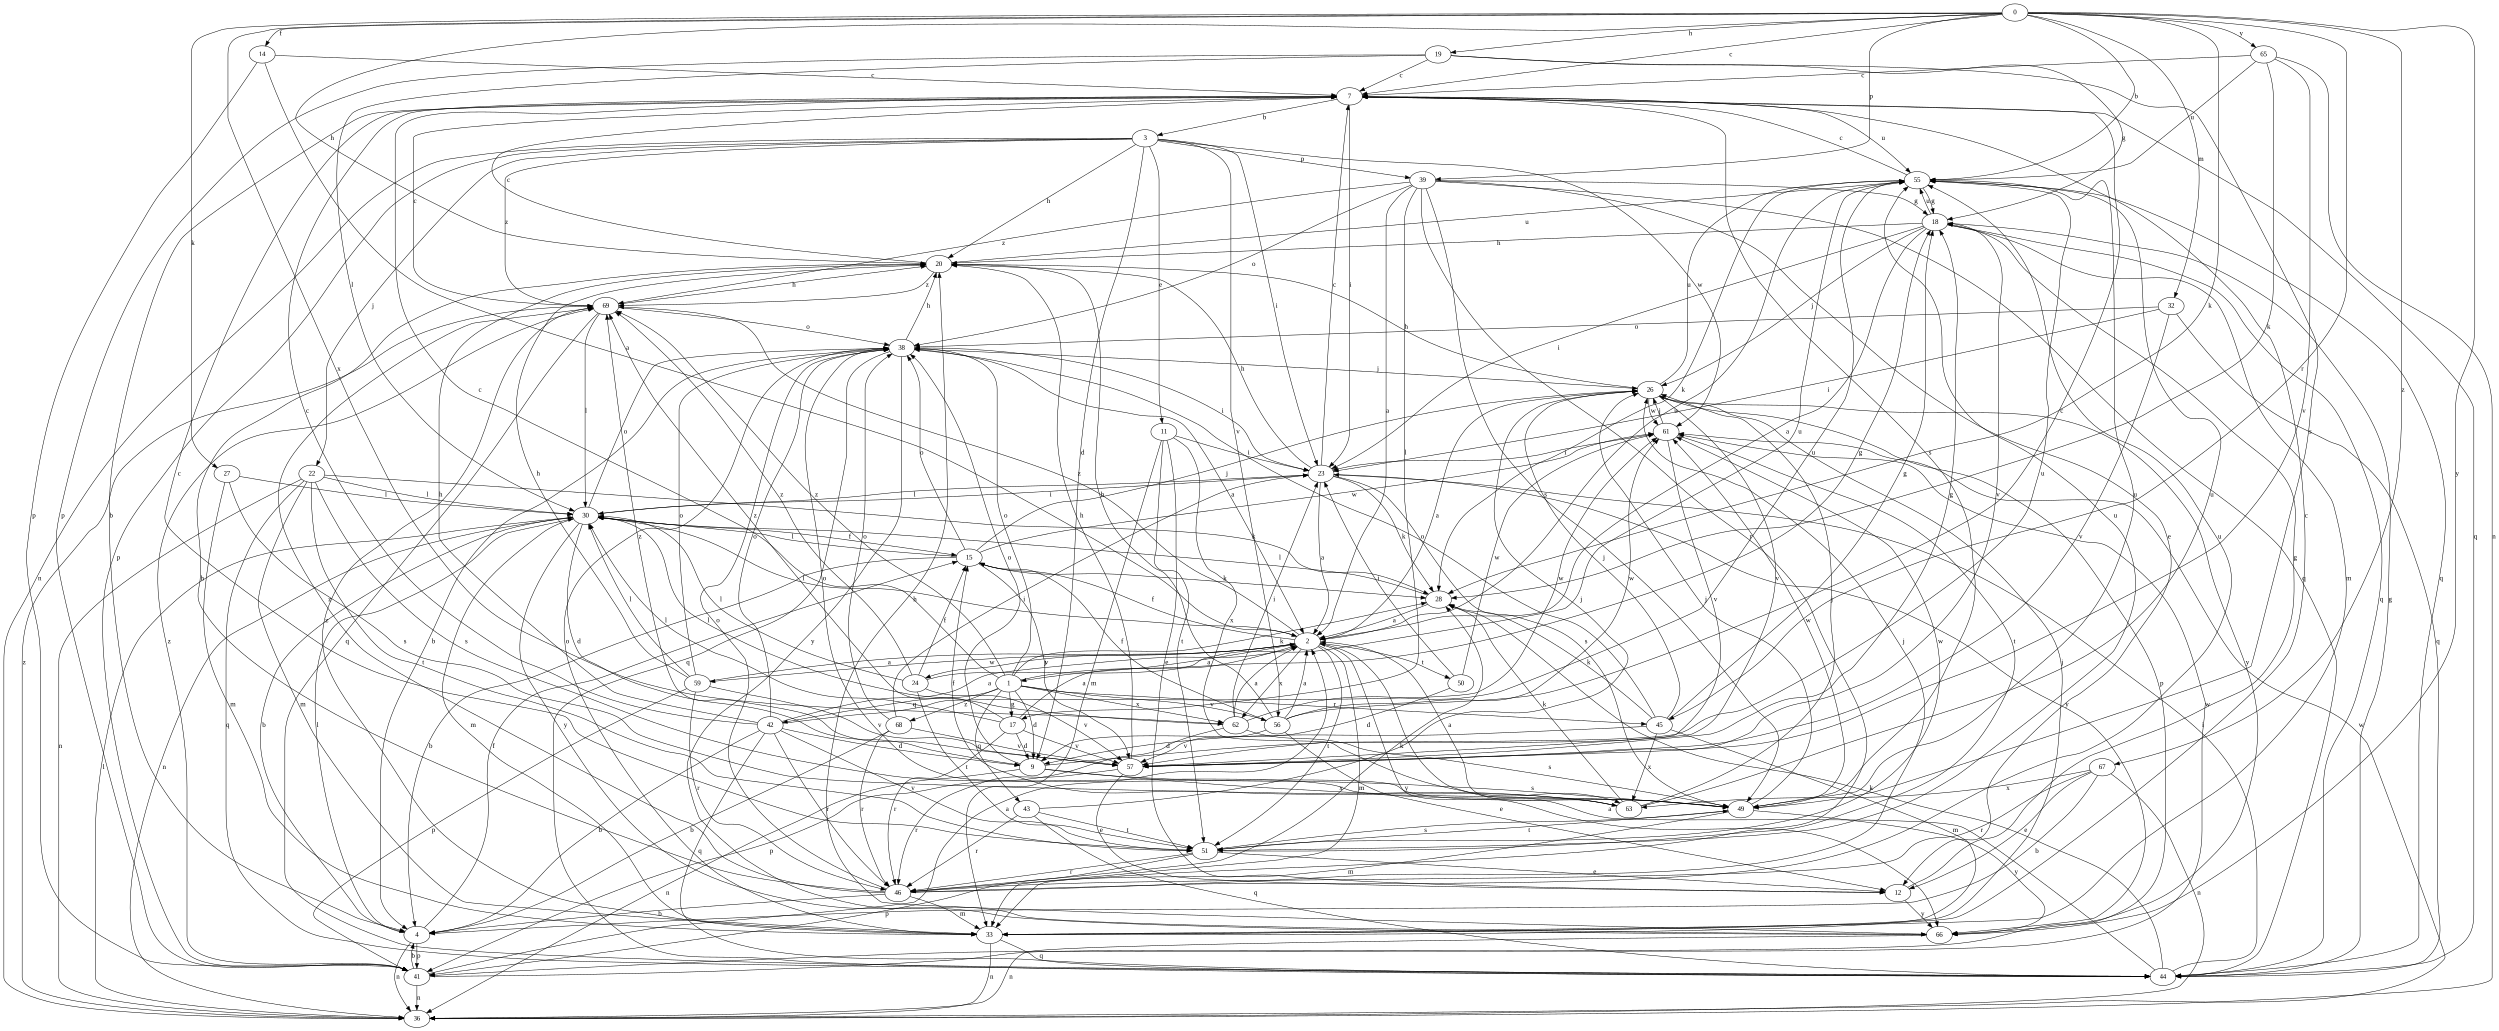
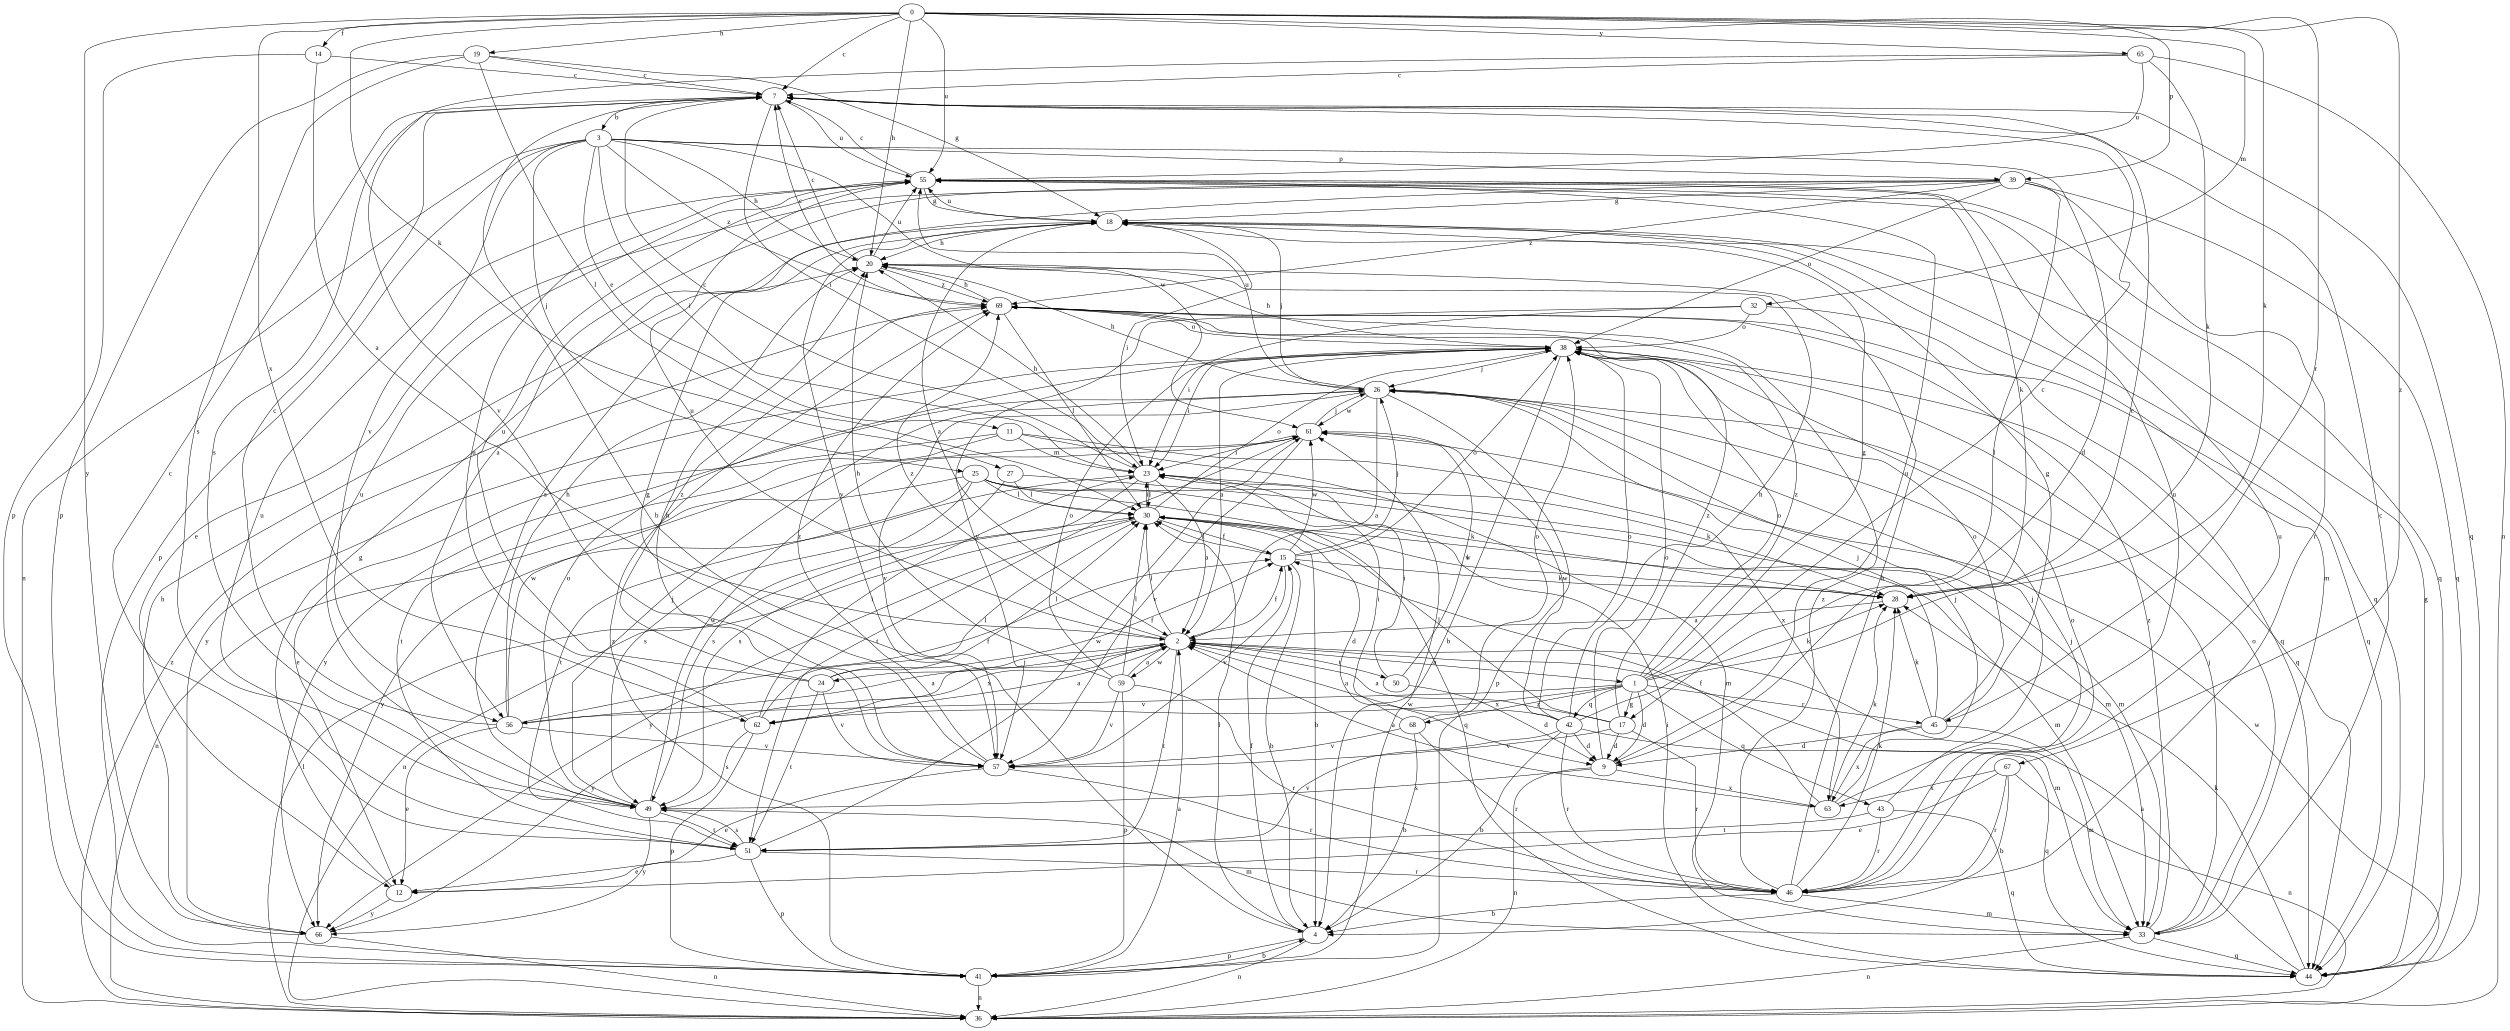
edge "0" -> "55": label "b" -> "u"
edge "7" -> "49": reversed
edge "39" -> "2": now "39" -> "56"
edge "11" -> "23": label "i" -> "m"
node "22": label "22" -> "25"
